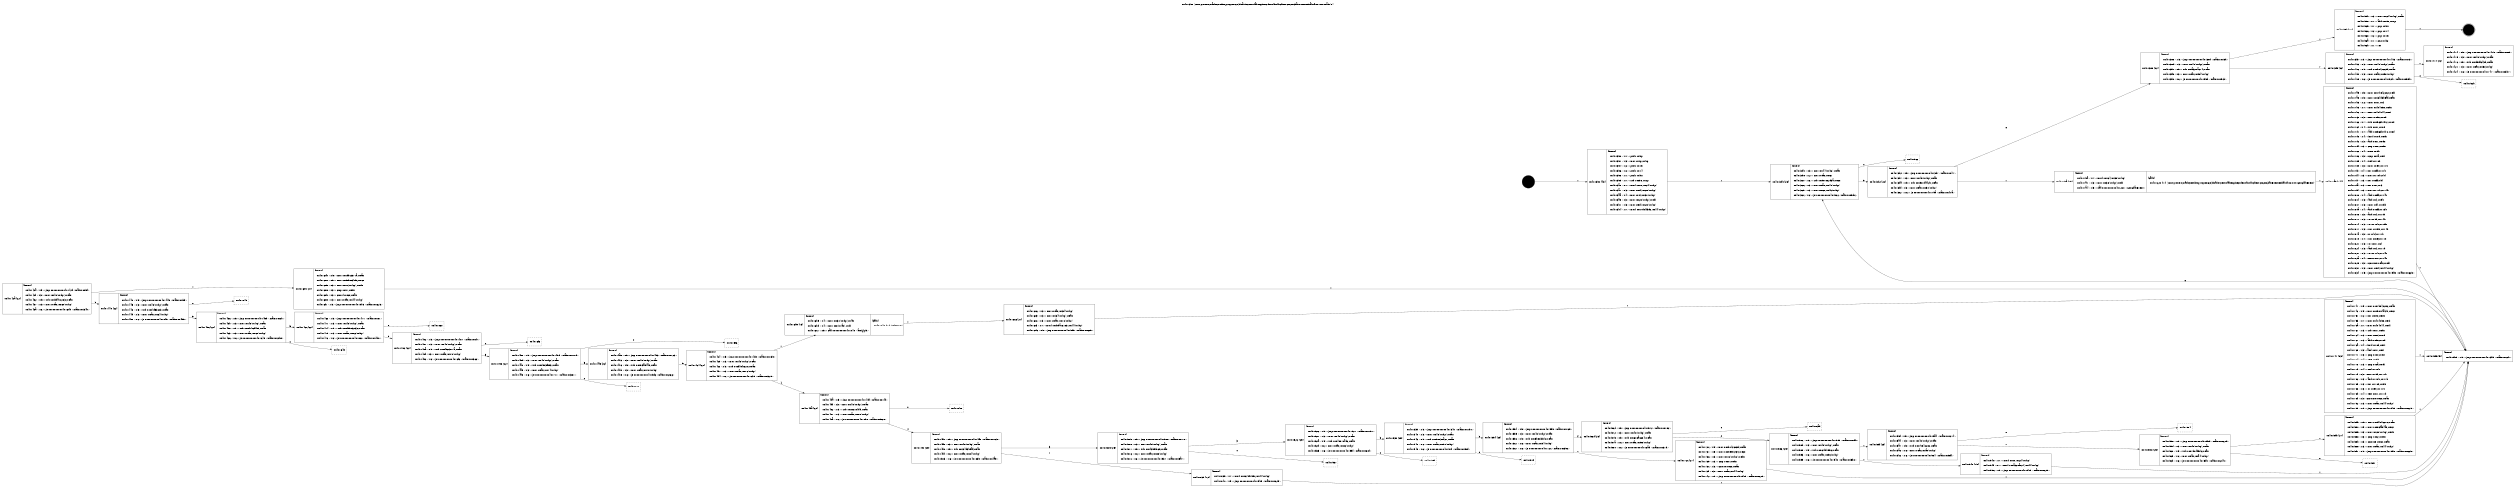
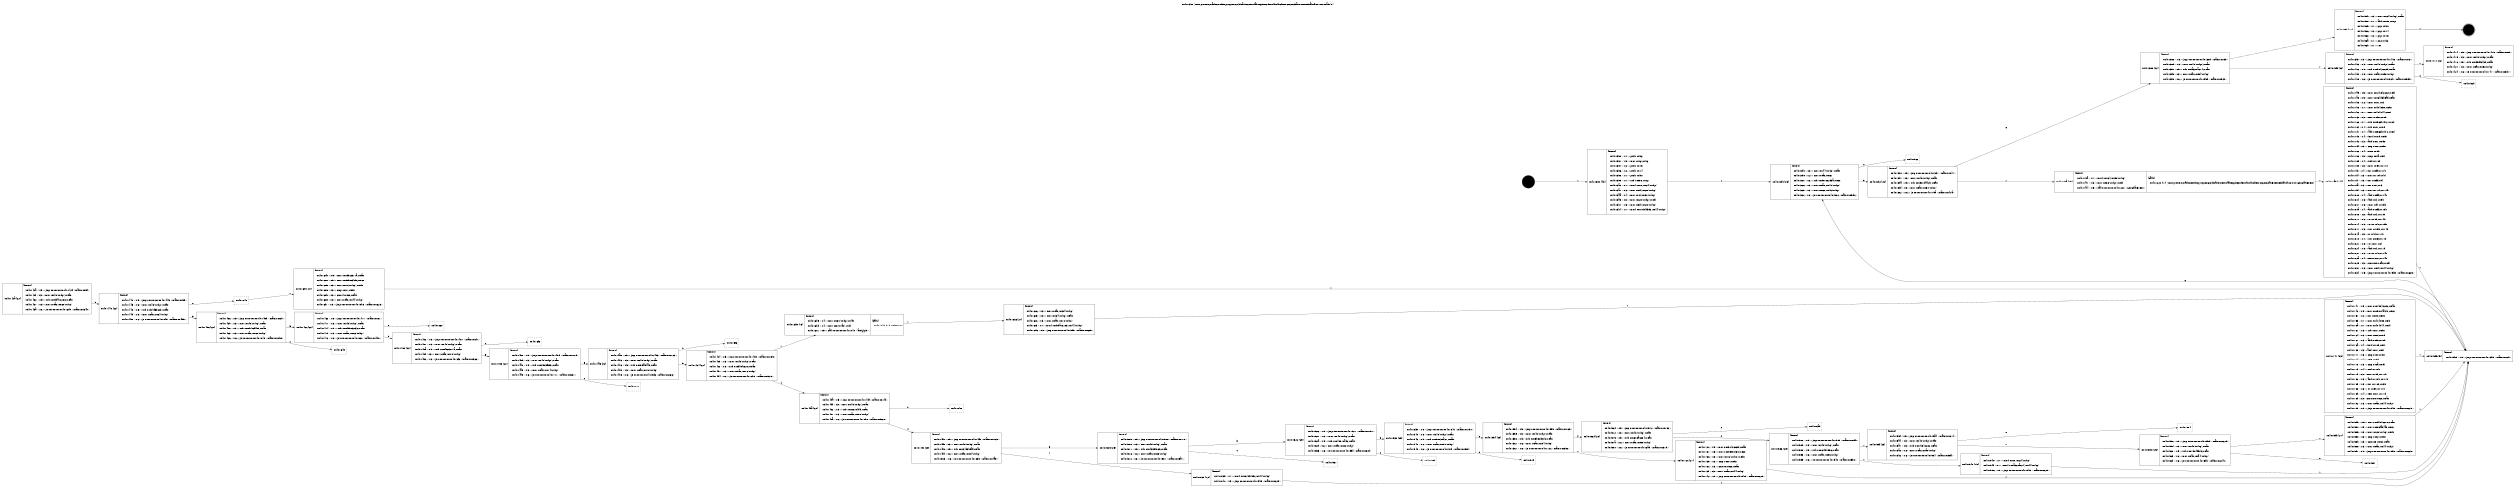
edge "0x40142a [22]" -> "0x4016db [27]": now "0x401845" -> "0x4016db [27]"
edge "0x401498 [22]" -> "0x4015f6": now "0x4014ae [22]" -> "0x4015f6"
